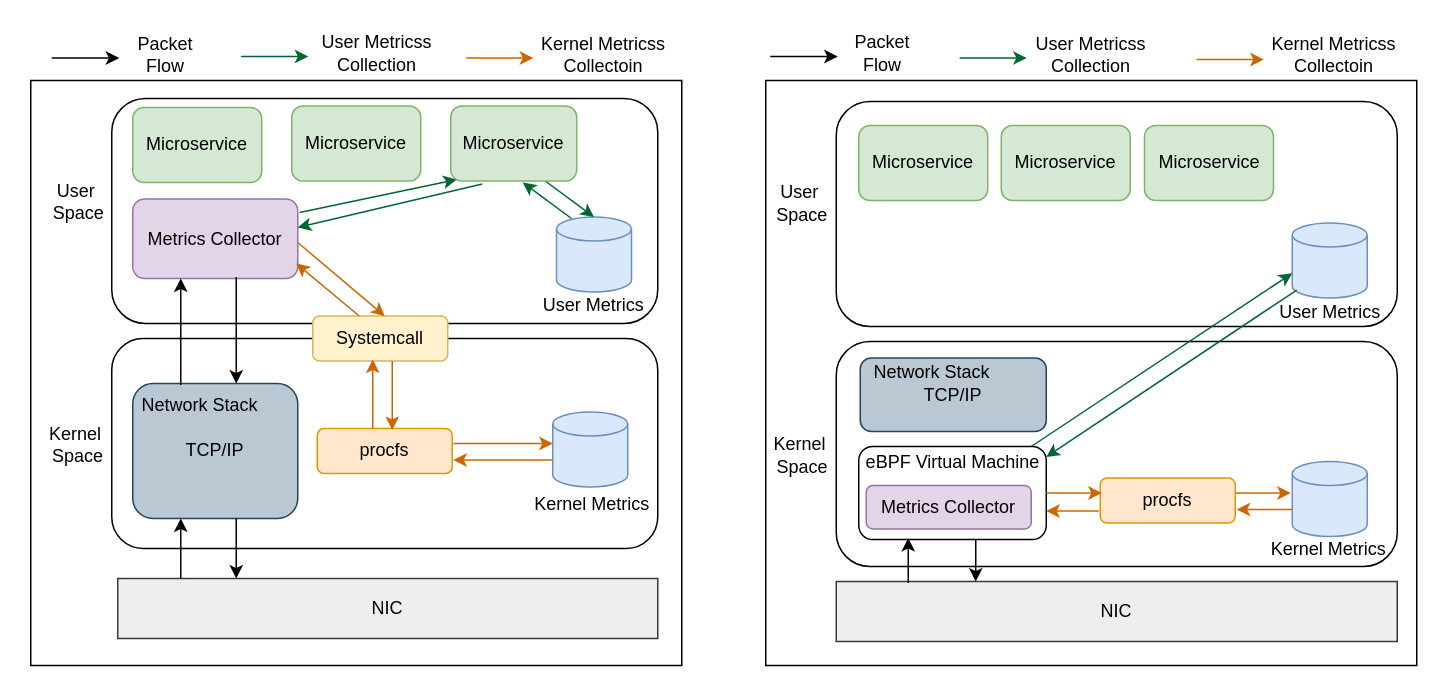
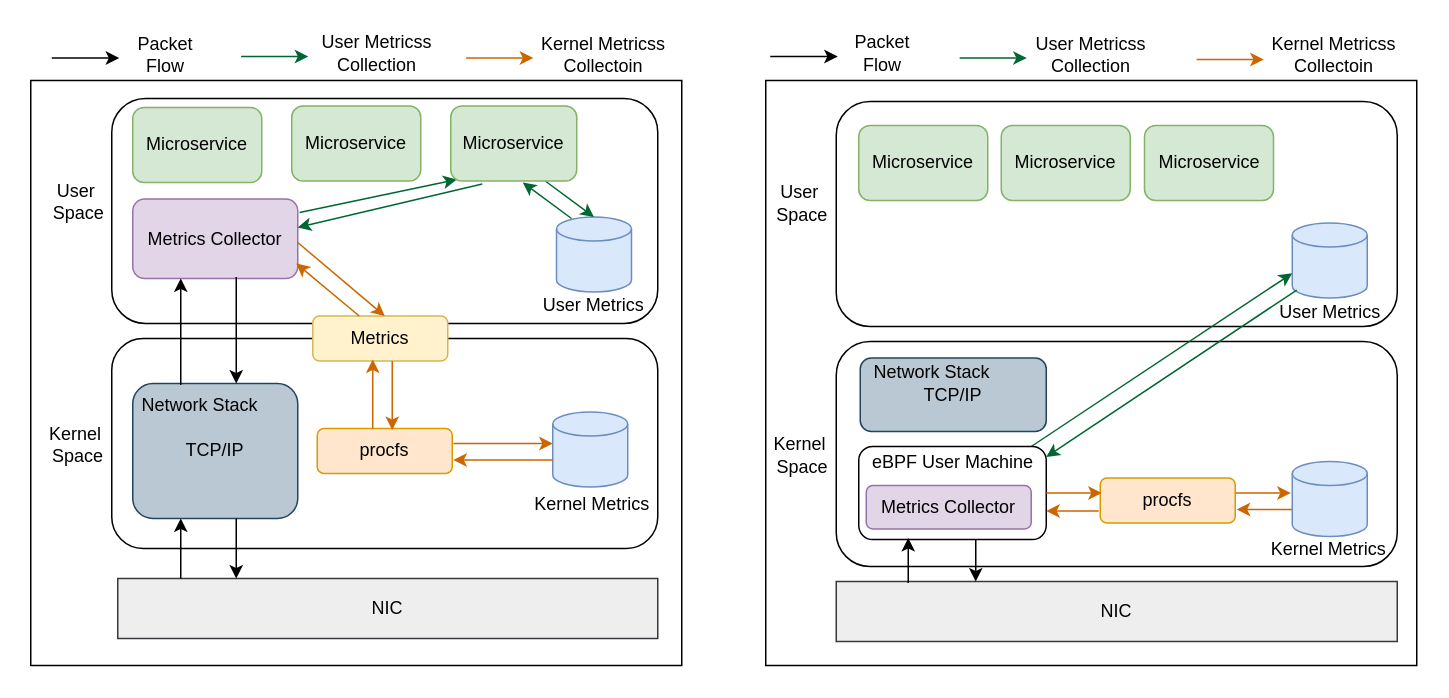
node "Systemcall": label "Systemcall" -> "Metrics"
node "eBPF Virtual Machine": label "eBPF Virtual Machine" -> "eBPF User Machine"
